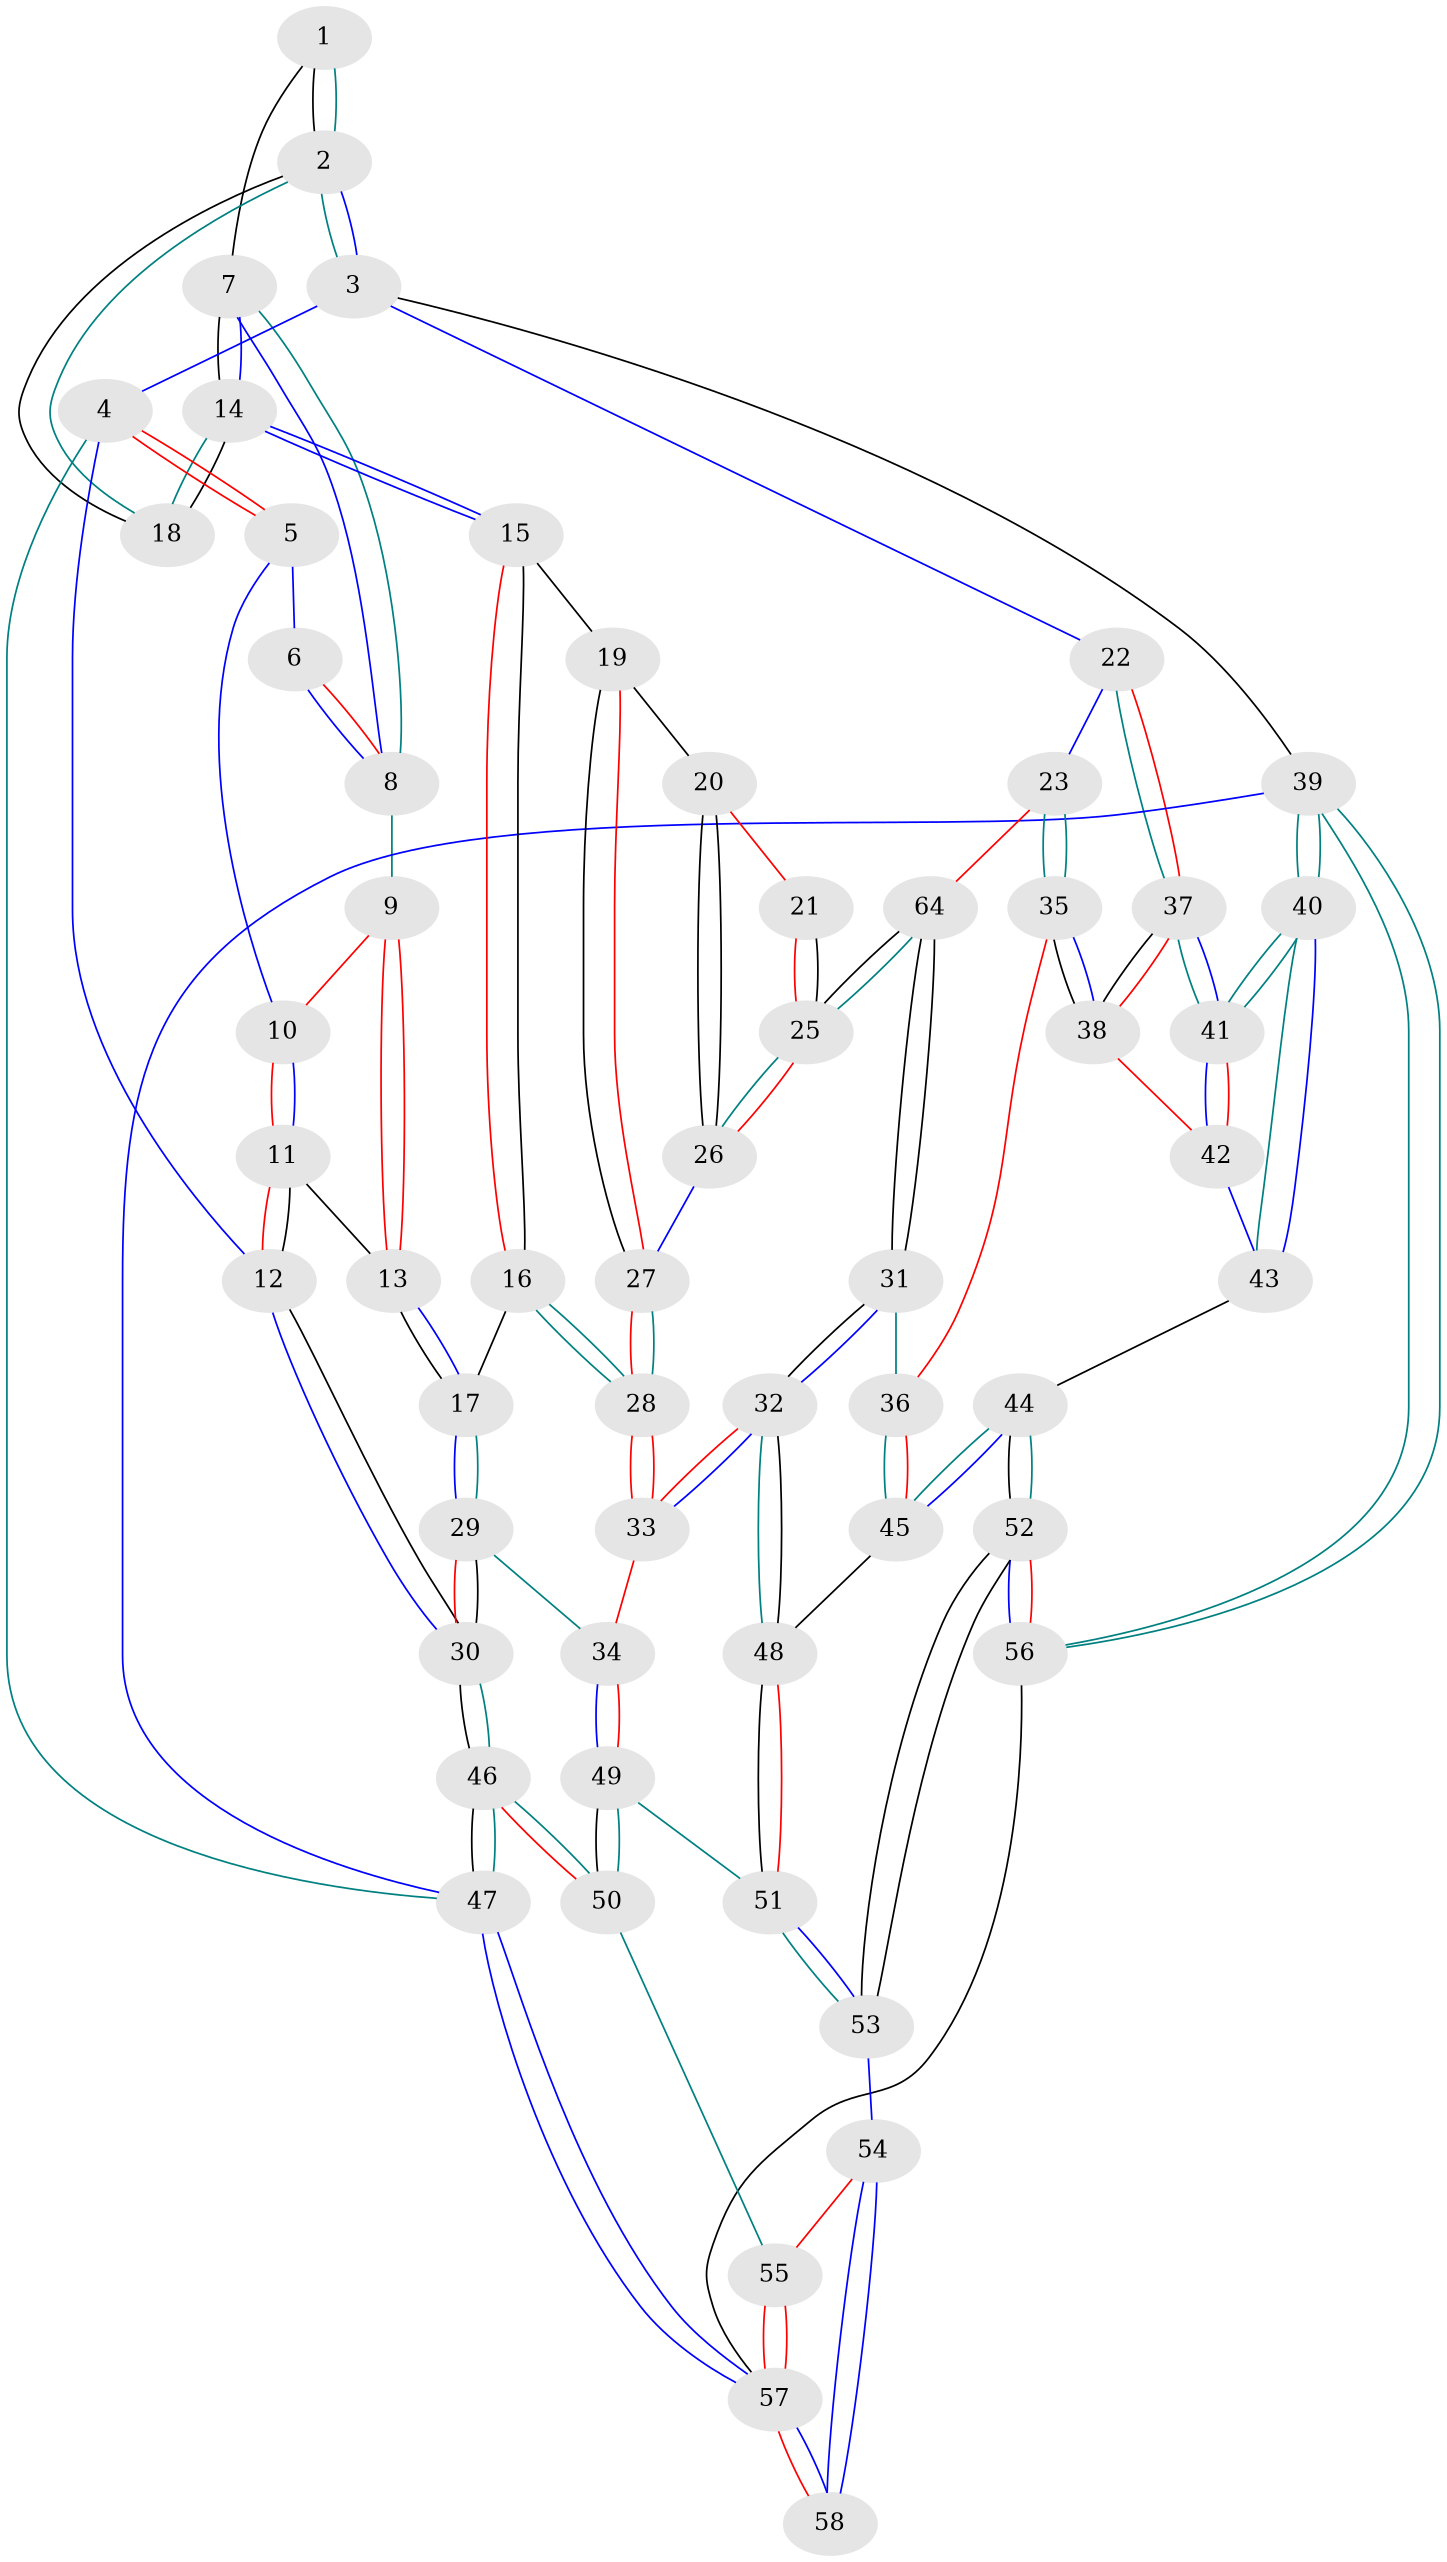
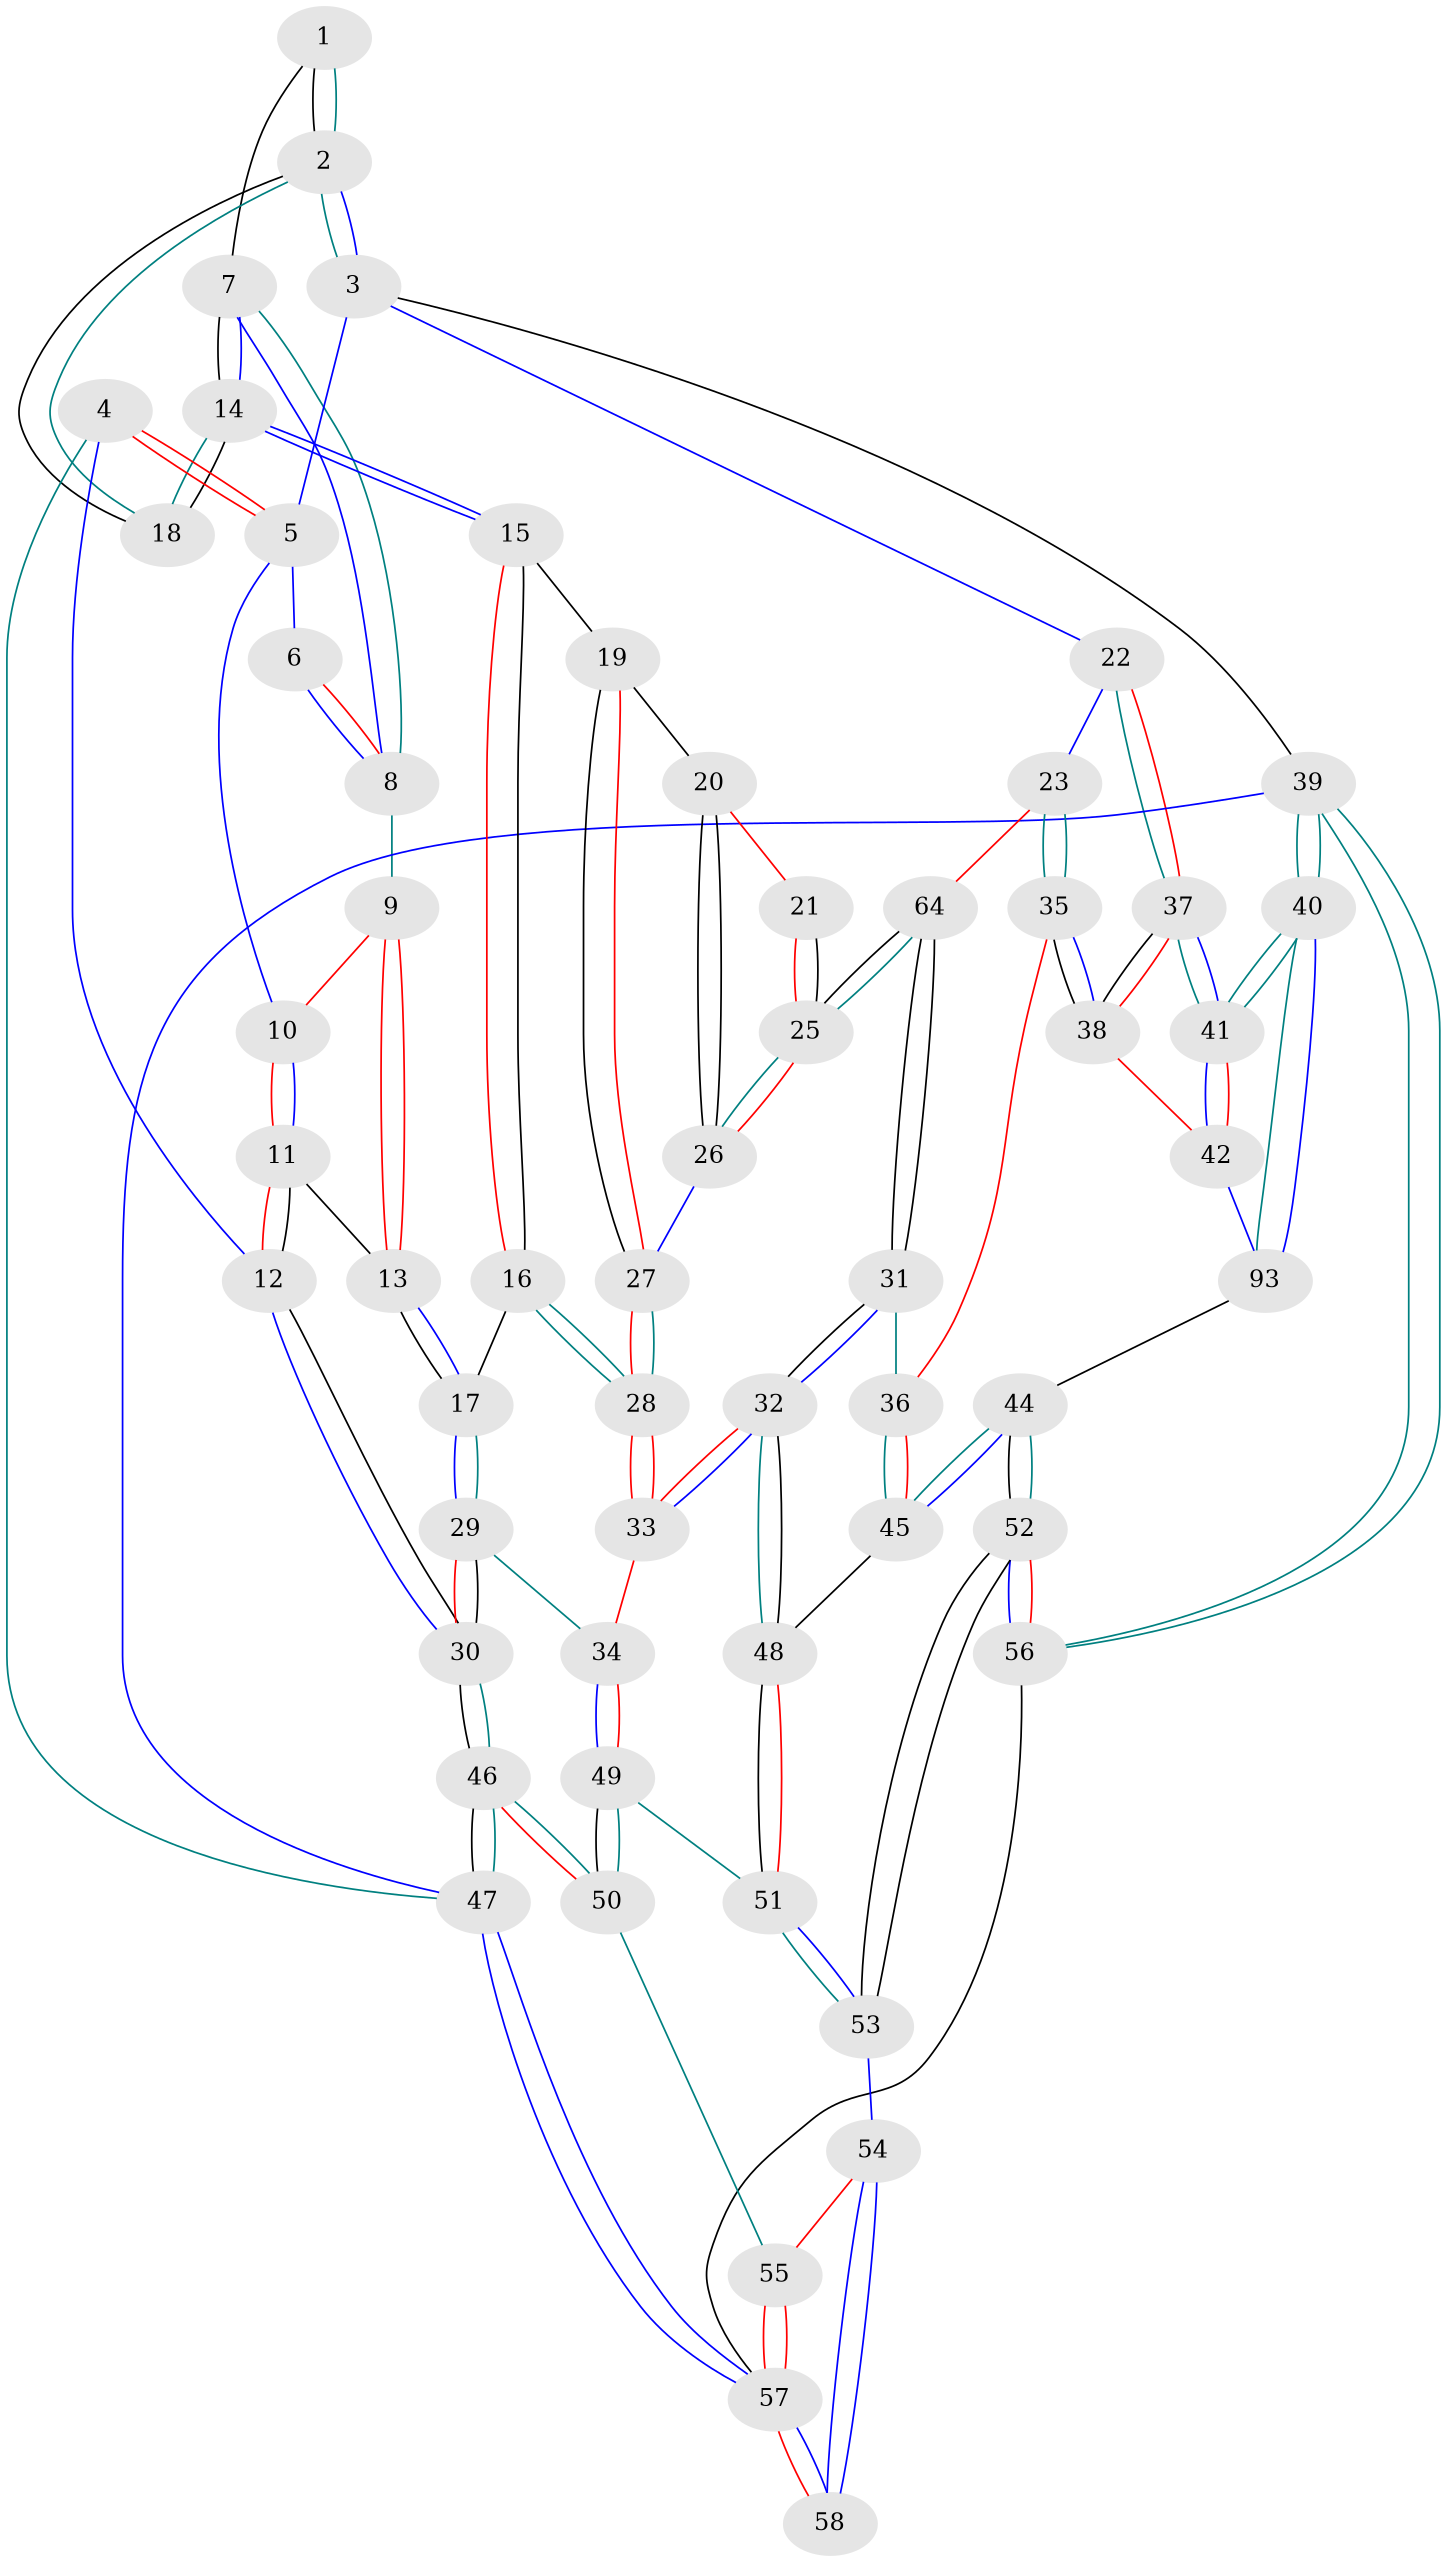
edge "3" -- "4": now "3" -- "5"
node "43": label "43" -> "93"
